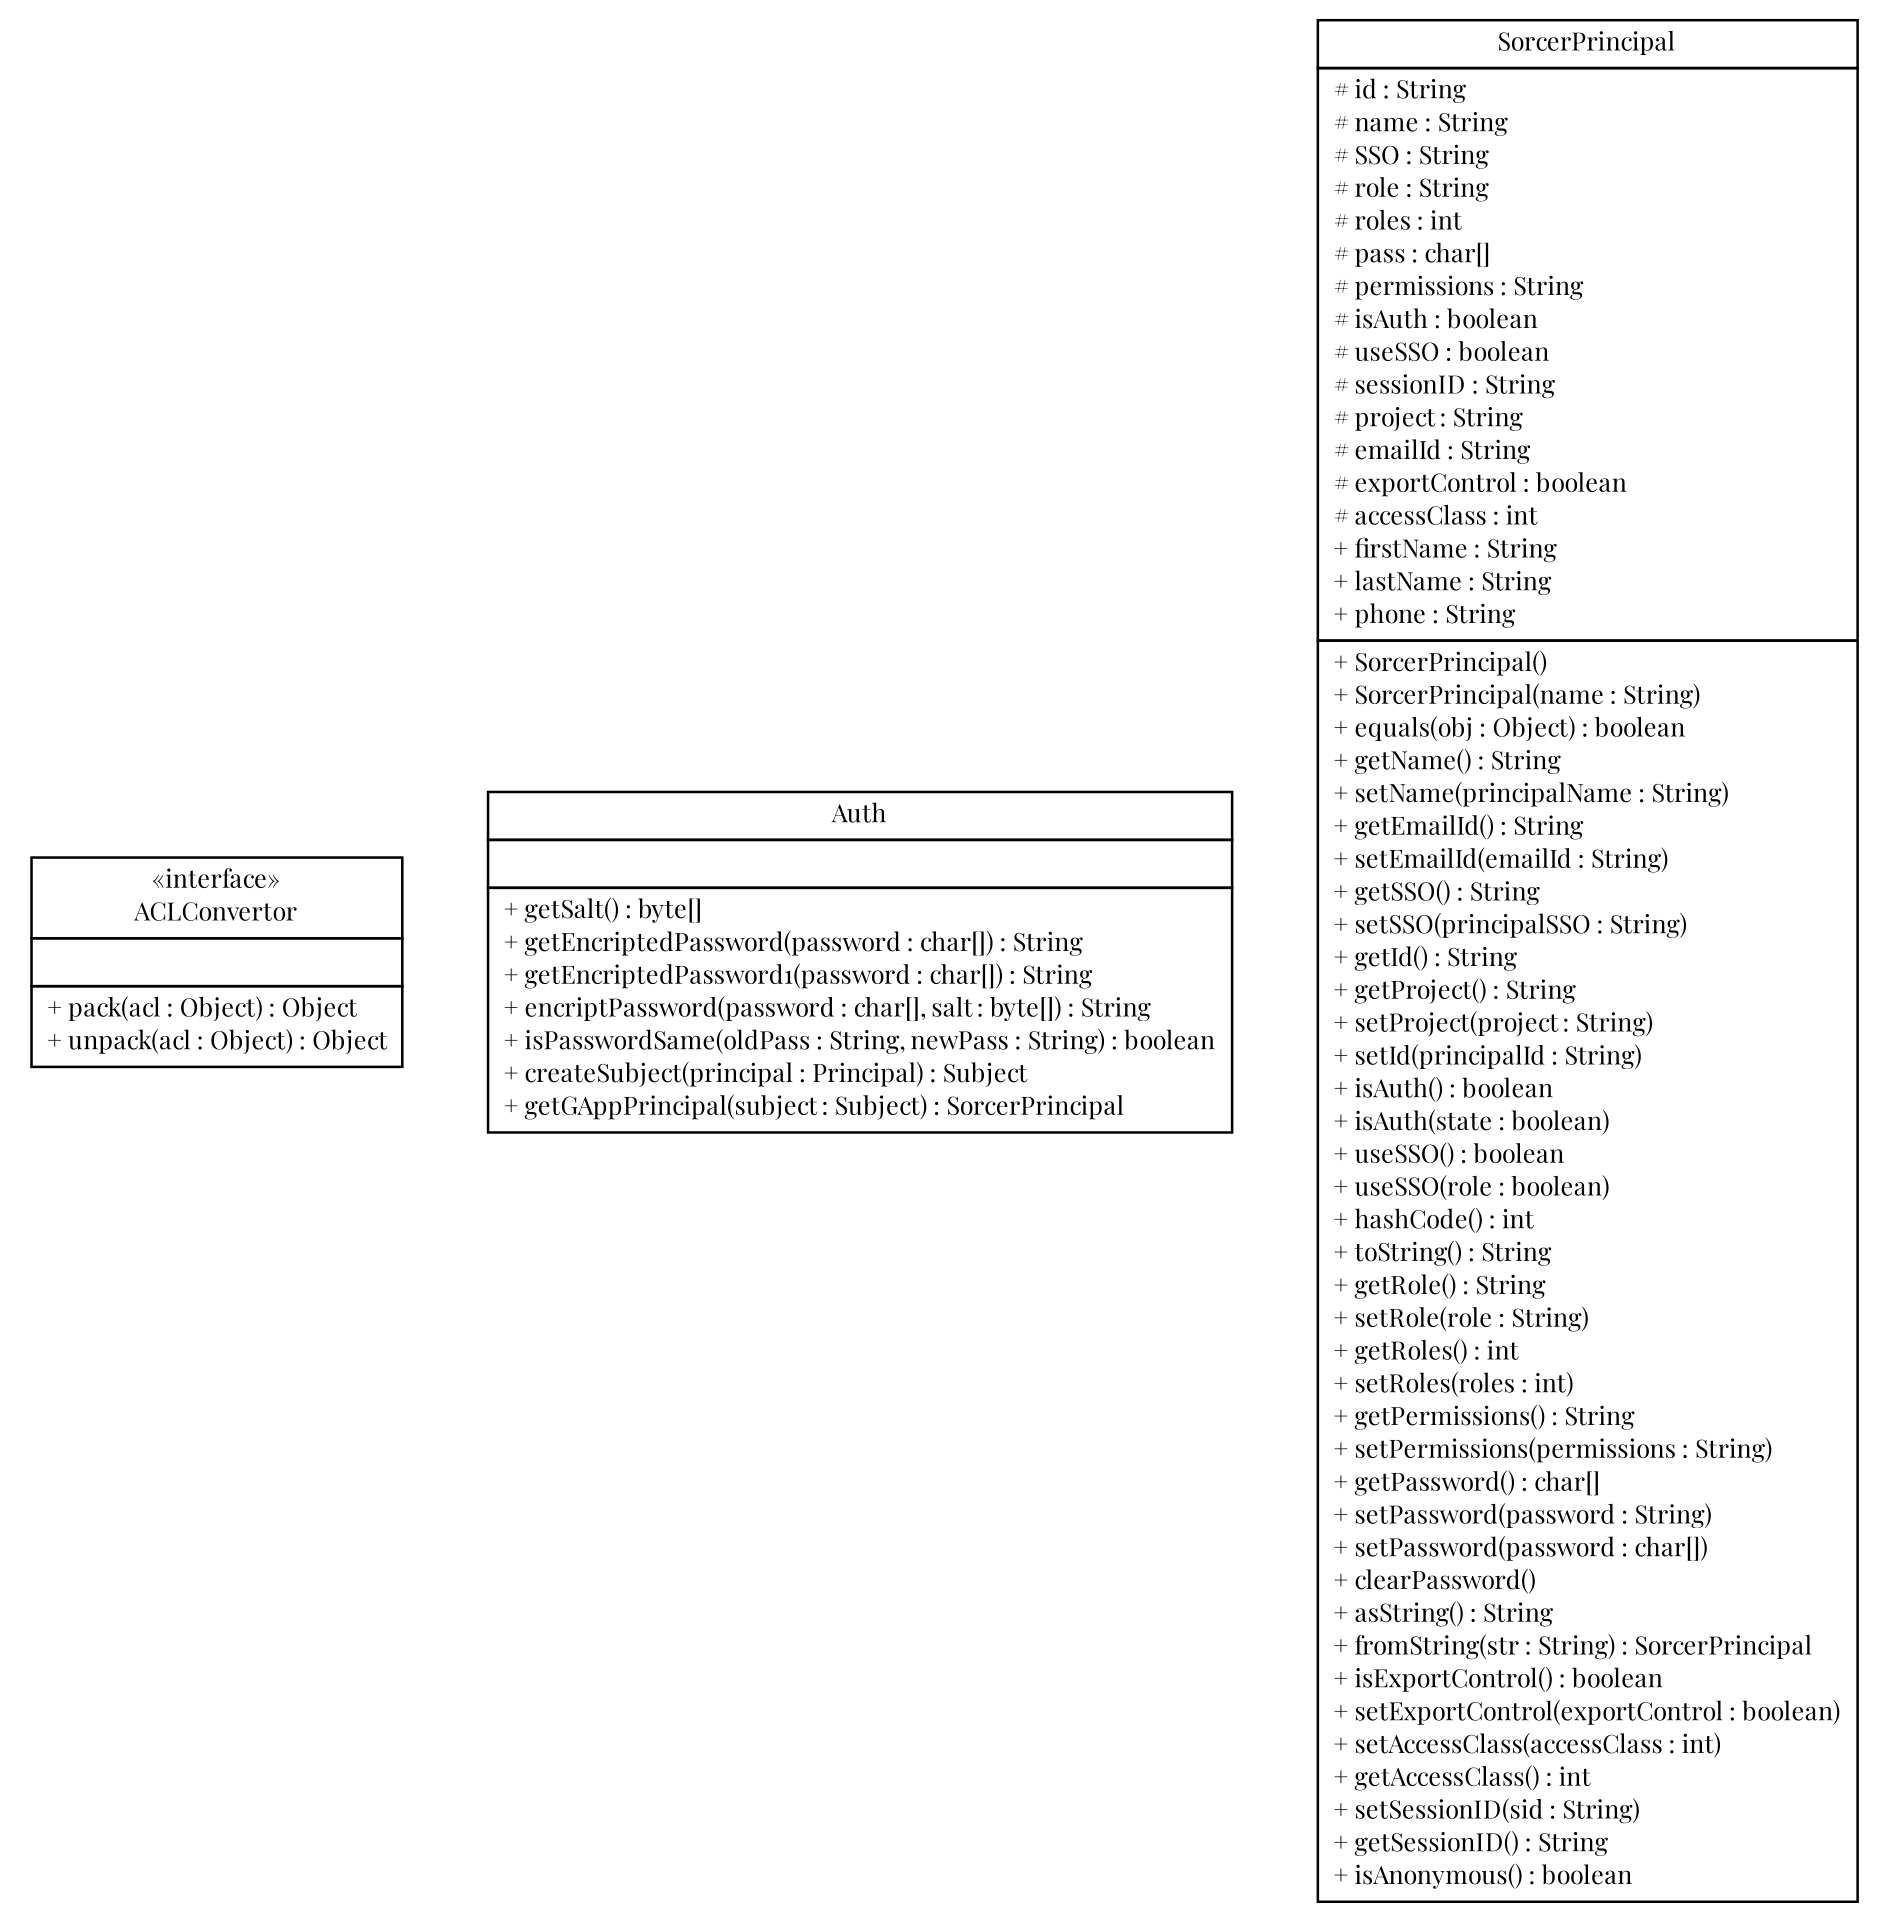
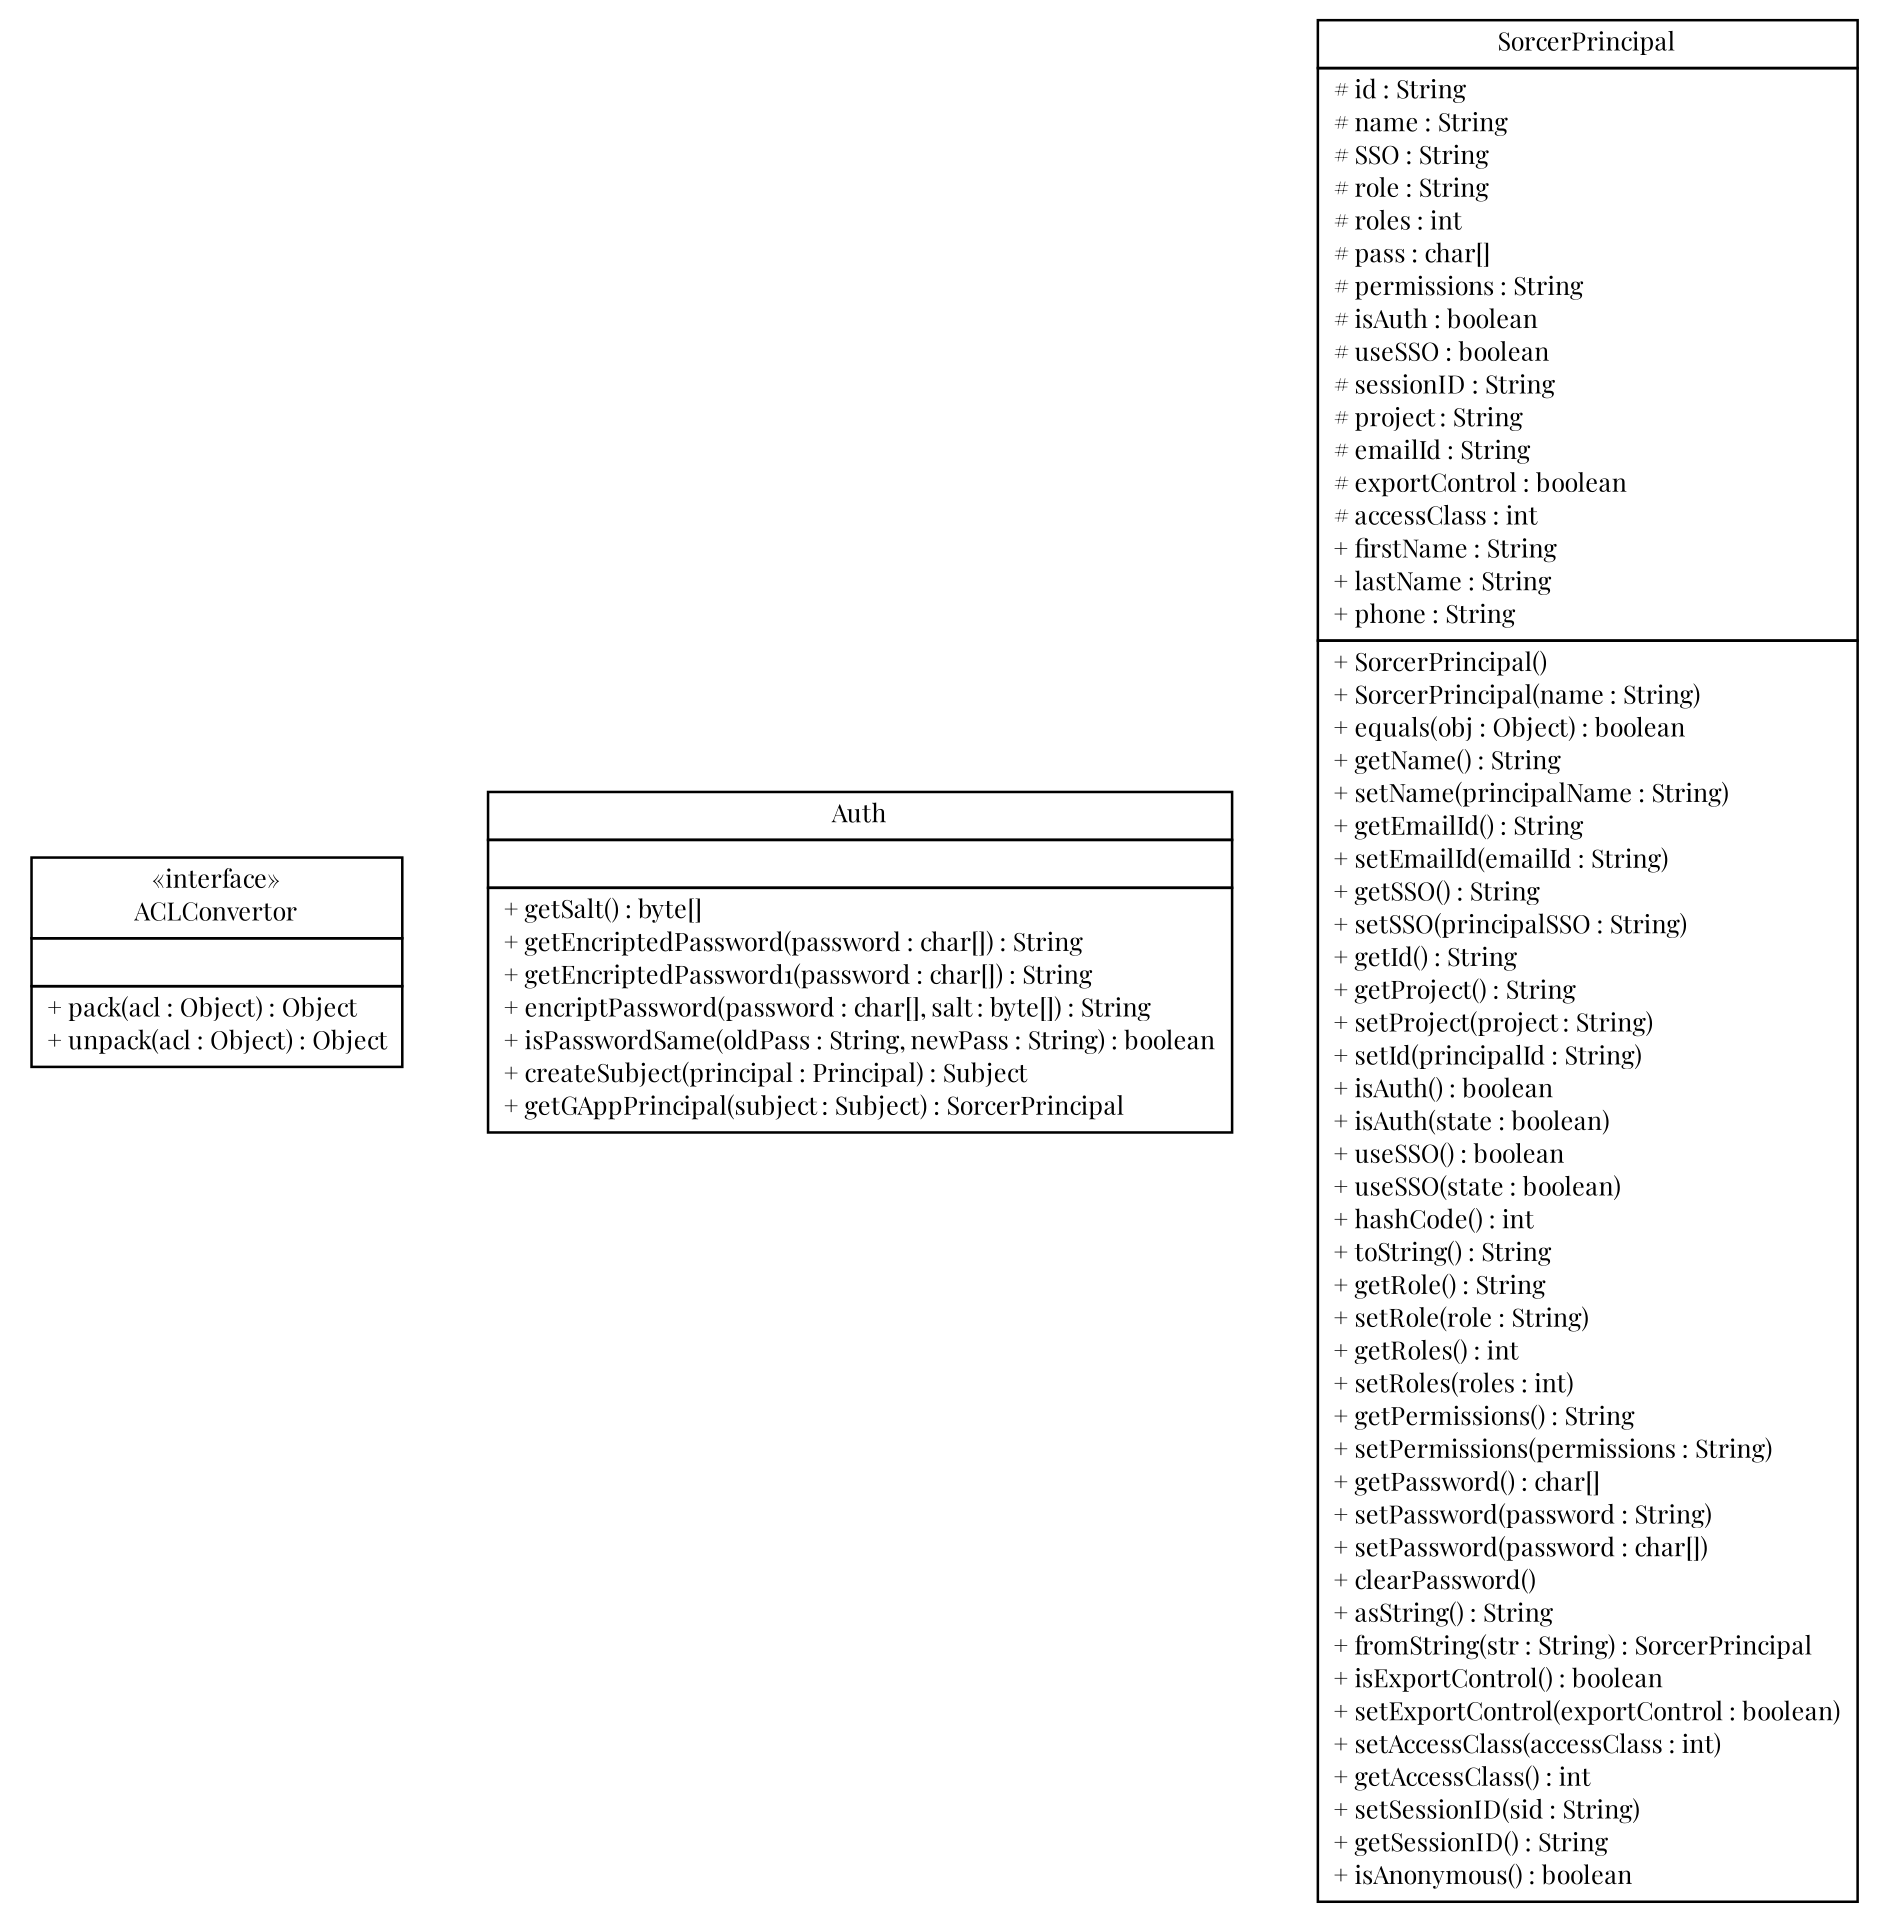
node "SorcerPrincipal": text "+ useSSO(role : boolean)" -> "+ useSSO(state : boolean)"
